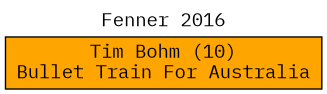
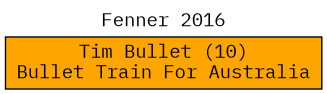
node "Tim Bohm (10) Bullet Train For Australia": label "Tim Bohm (10) Bullet Train For Australia" -> "Tim Bullet (10) Bullet Train For Australia"
